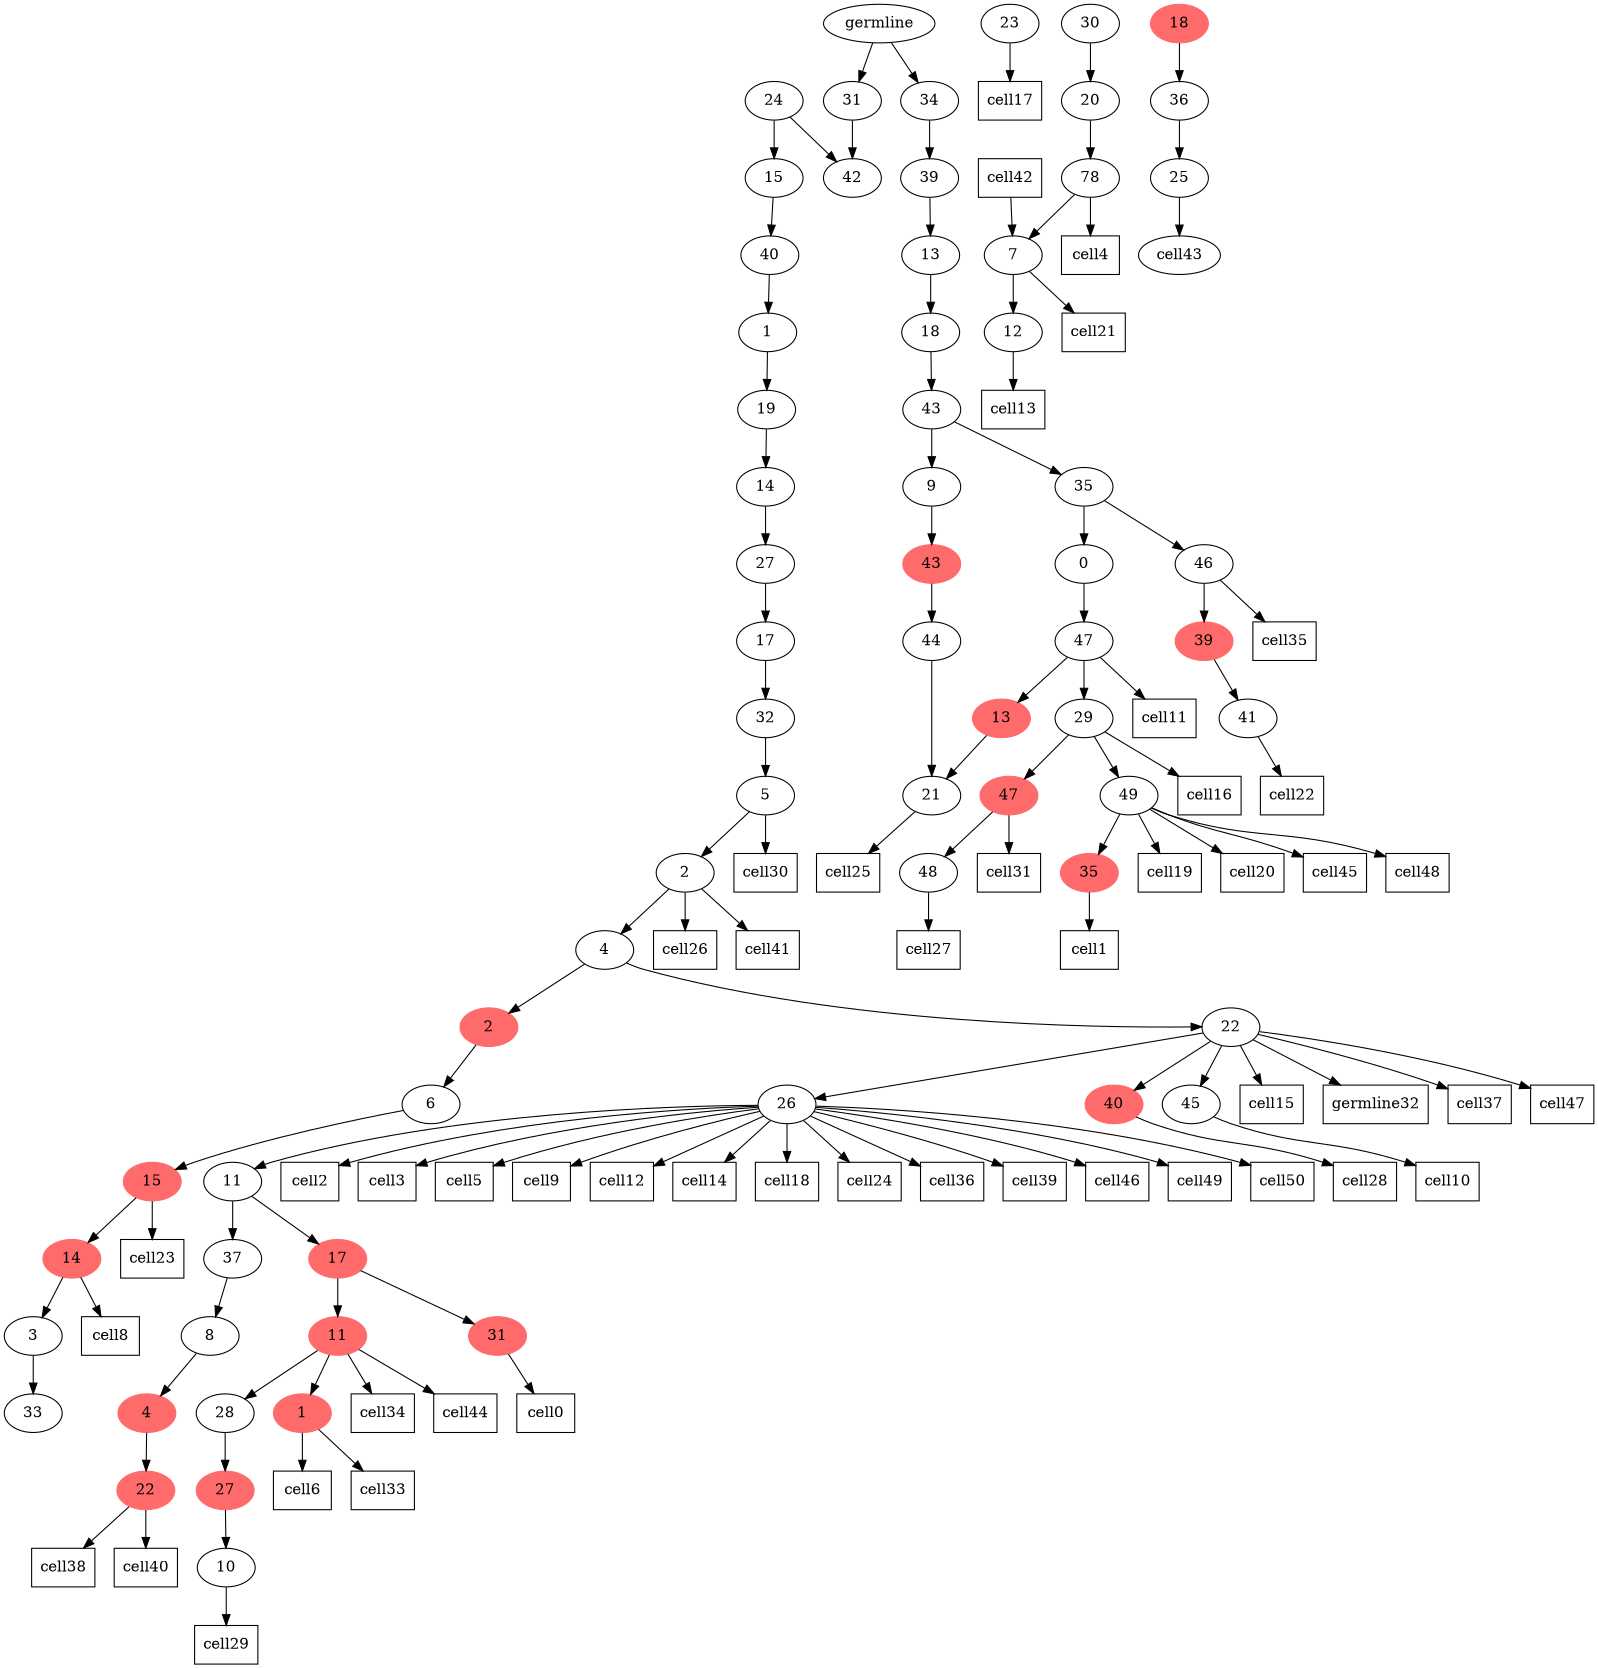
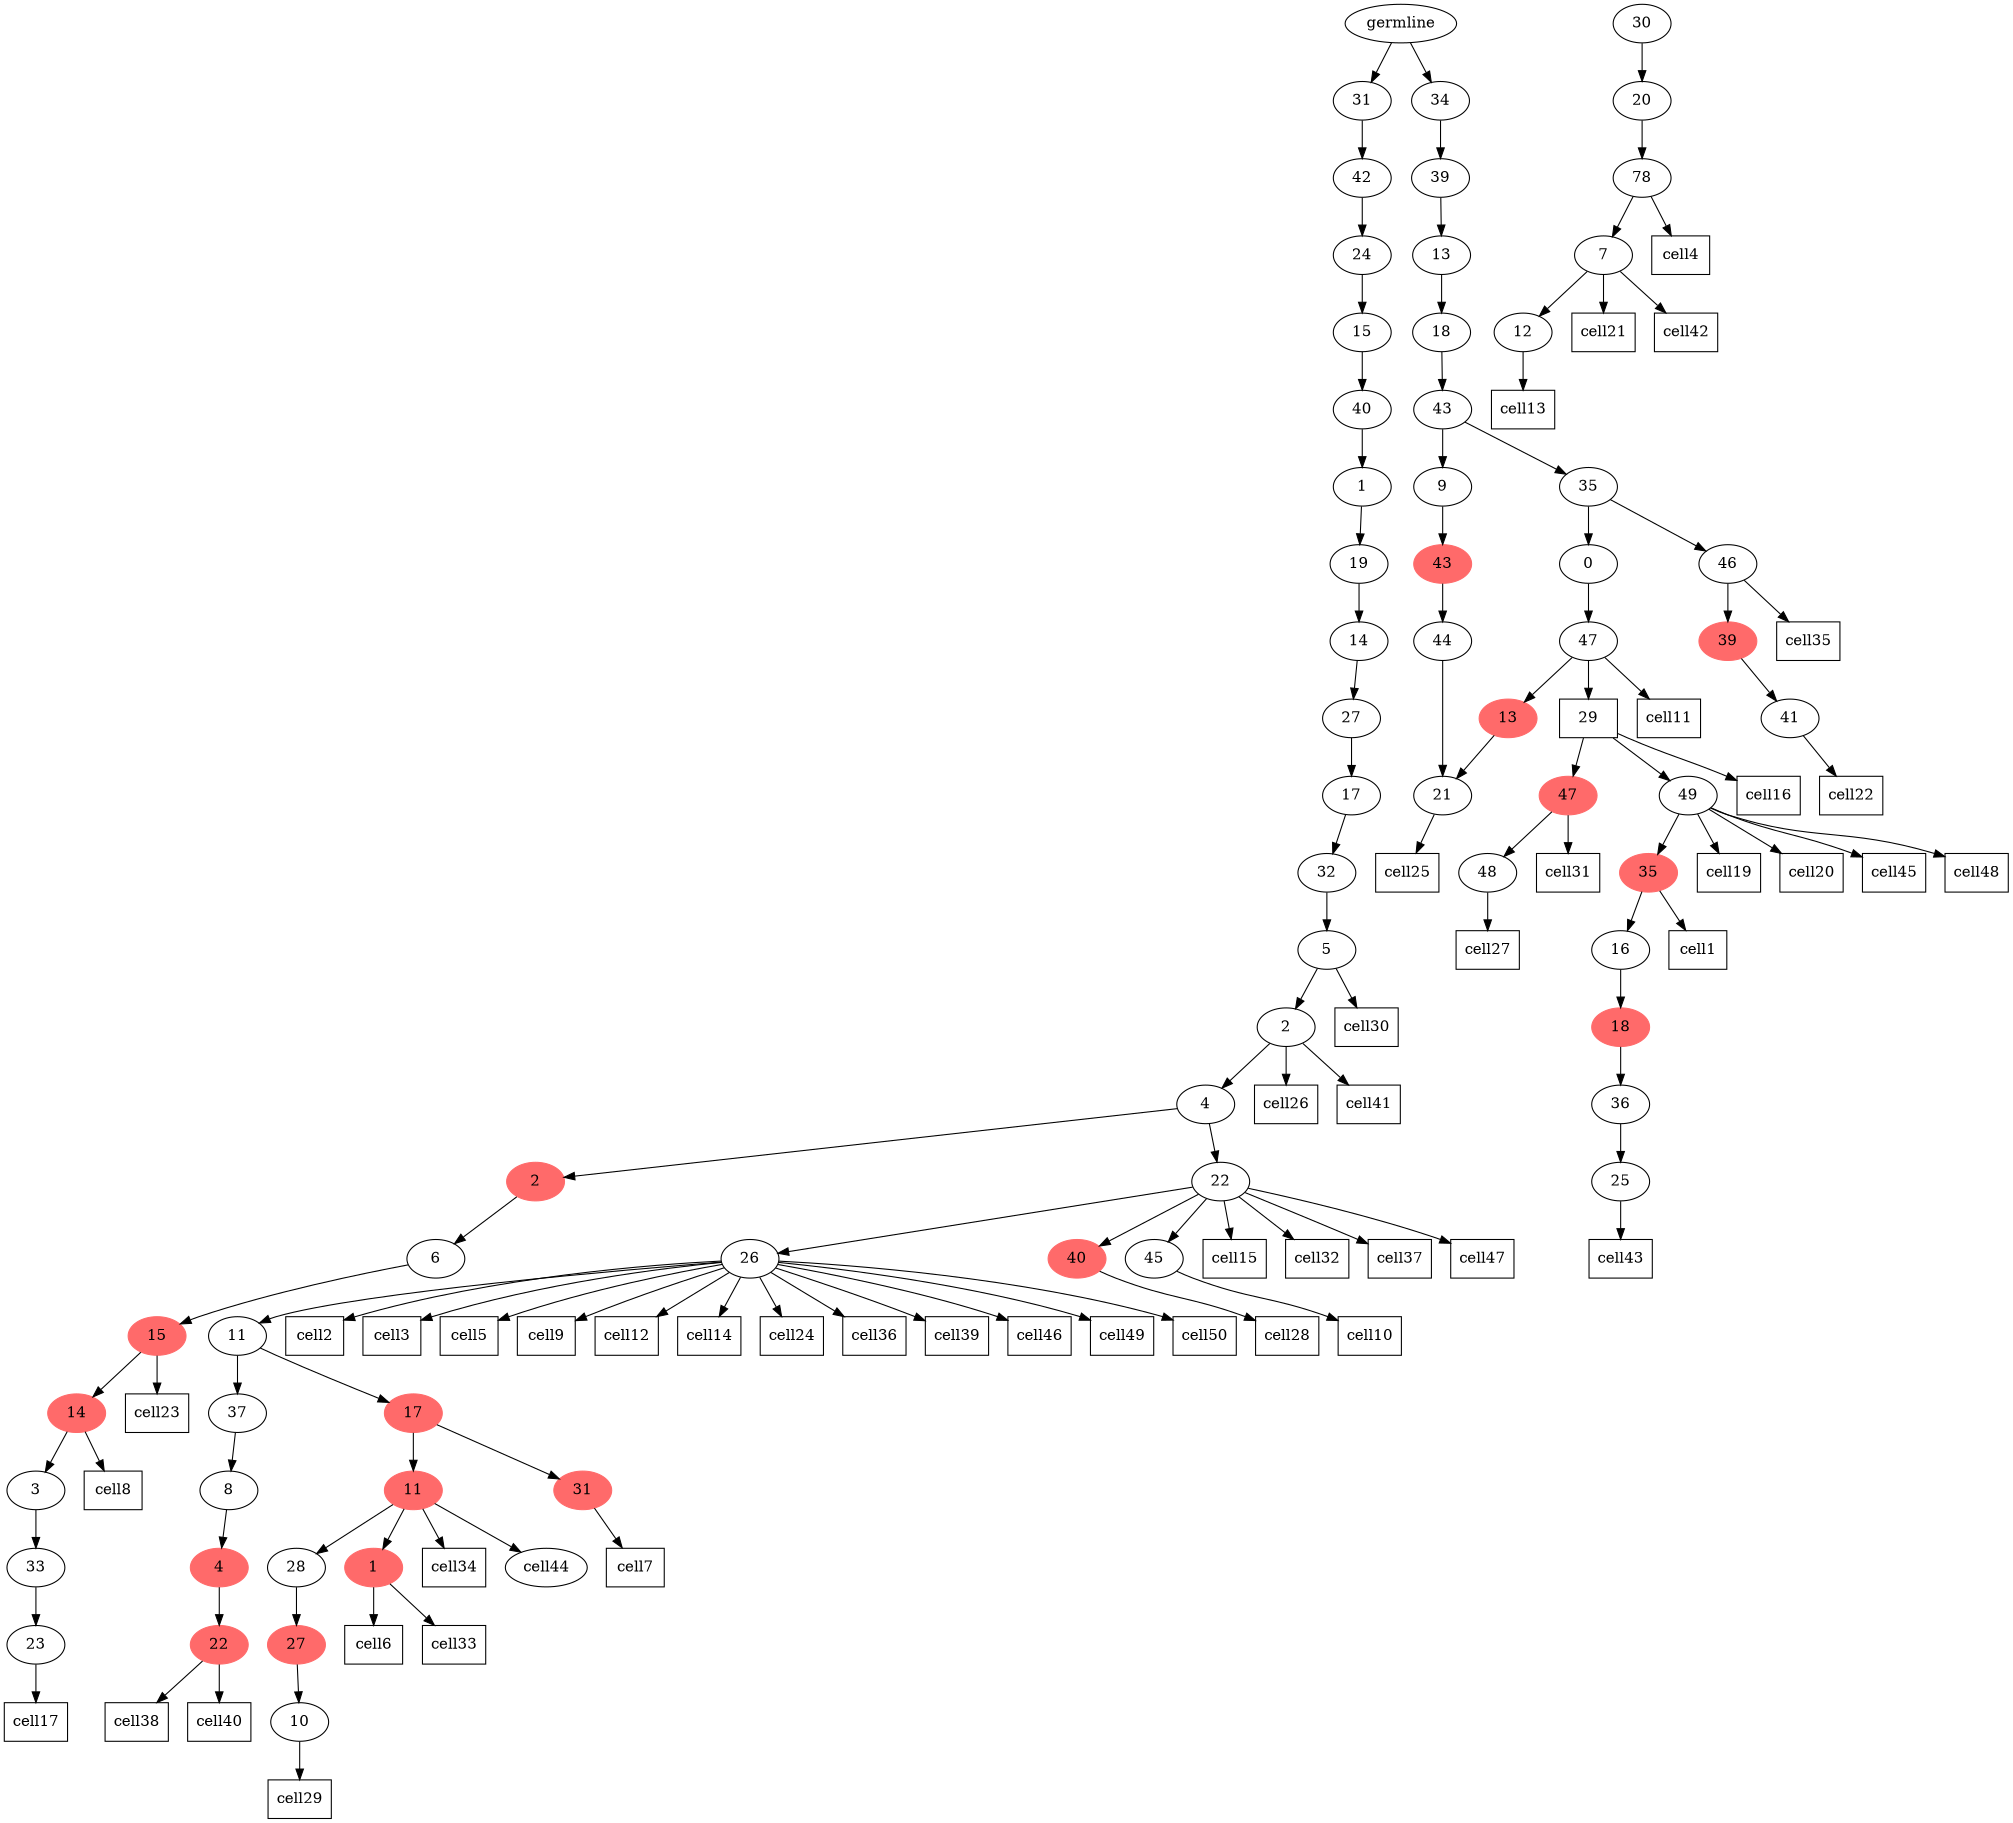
edge "24" -> "42": reversed
edge "cell42" -> "7": reversed
node "cell43": shape ellipse -> box
node "29": shape ellipse -> box
node "16": added
node "germline32": label "germline32" -> "cell32"
node "cell18": removed
node "cell44": shape box -> ellipse
node "cell0": label "cell0" -> "cell7"
edge "33" -> "23": added
